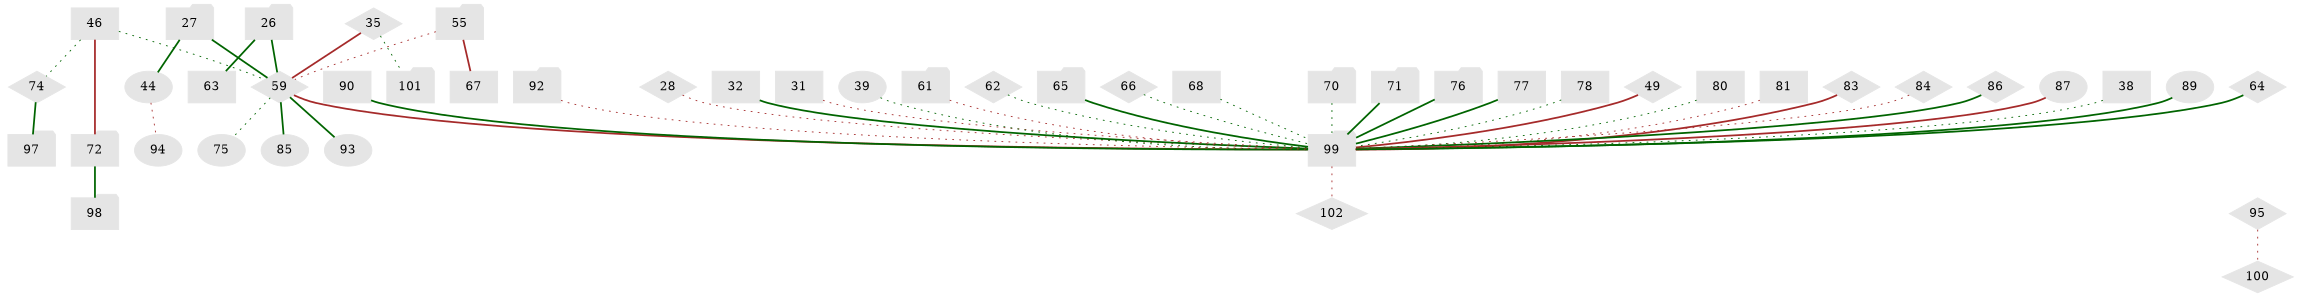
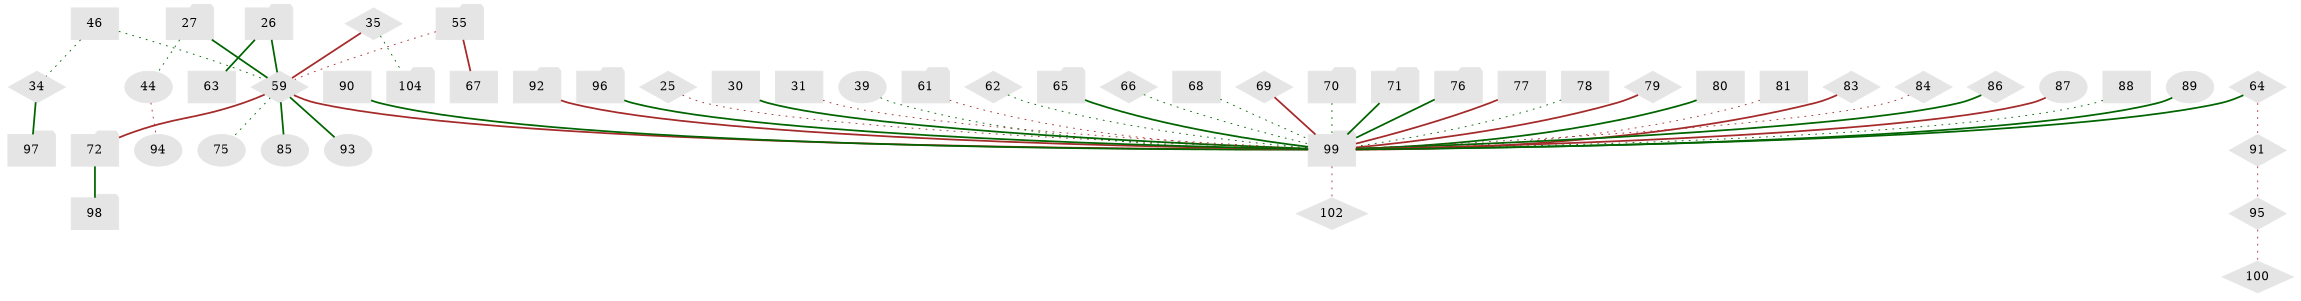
edge "27" -- "44": style bold -> dotted
node "74": label "74" -> "34"
edge "46" -- "72": now "59" -- "72"
node "101": label "101" -> "104"
node "96": added
node "28": label "28" -> "25"
node "32": label "32" -> "30"
node "69": added
node "49": label "49" -> "79"
node "38": label "38" -> "88"
edge "77" -- "99": color darkgreen -> brown
edge "80" -- "99": style dotted -> bold
edge "92" -- "99": style dotted -> bold
node "91": added
